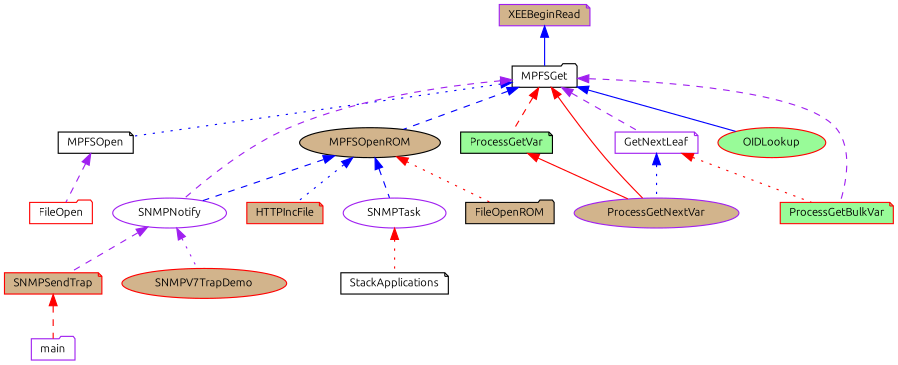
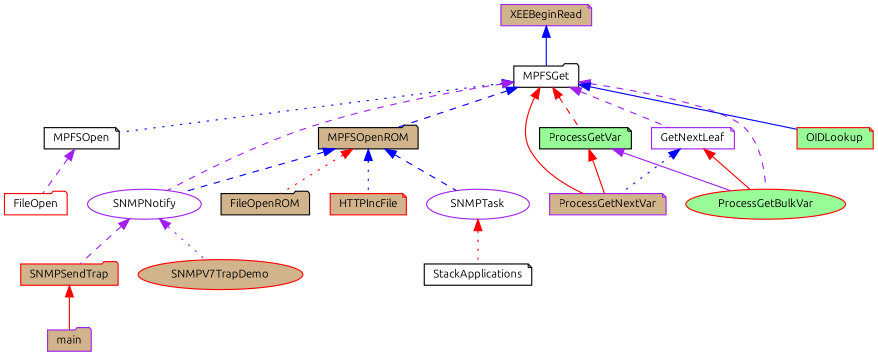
node "MPFSOpenROM": shape ellipse -> folder
node "OIDLookup": shape ellipse -> note
edge "ProcessGetBulkVar" -> "ProcessGetVar": added
edge "ProcessGetBulkVar" -> "GetNextLeaf": style dotted -> solid
node "ProcessGetNextVar": shape ellipse -> note
node "ProcessGetBulkVar": shape note -> ellipse
node "SNMPSendTrap": shape note -> folder
edge "main" -> "SNMPSendTrap": style dashed -> solid
node "main": fillcolor white -> tan
